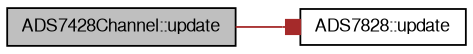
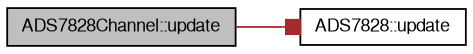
node "ADS7428Channel::update": label "ADS7428Channel::update" -> "ADS7828Channel::update"
